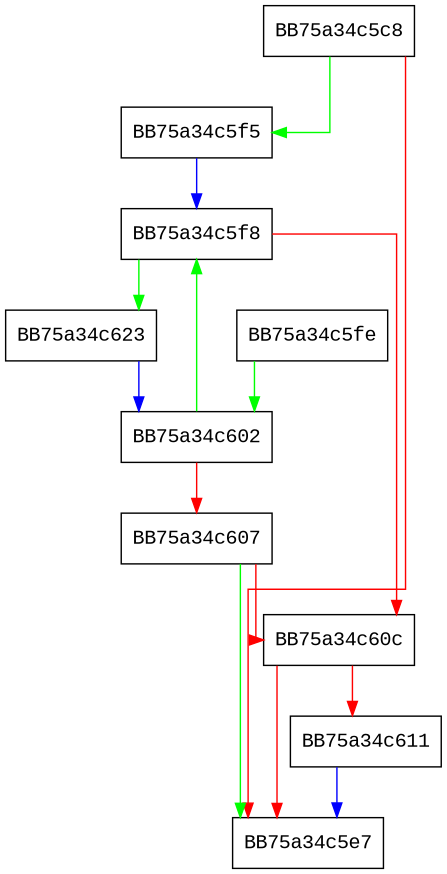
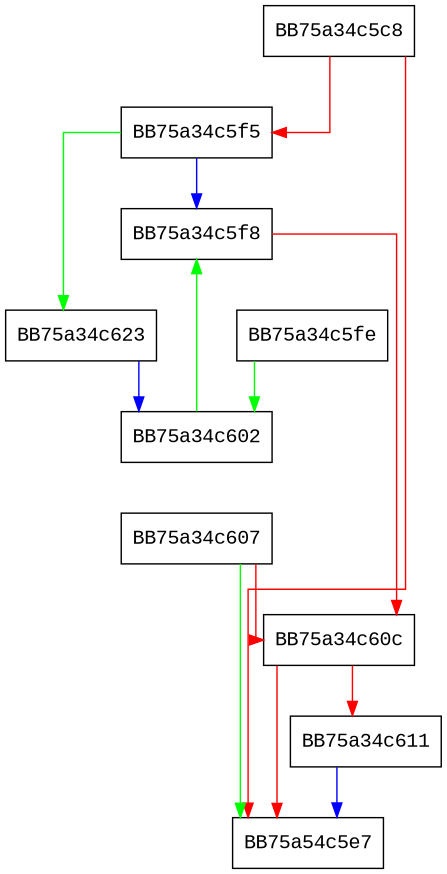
edge "BB75a34c5c8" -> "BB75a34c5f5": color green -> red
edge "BB75a34c5f8" -> "BB75a34c623": now "BB75a34c5f5" -> "BB75a34c623"
edge "BB75a34c602" -> "BB75a34c607": removed
node "BB75a34c5e7": label "BB75a34c5e7" -> "BB75a54c5e7"
